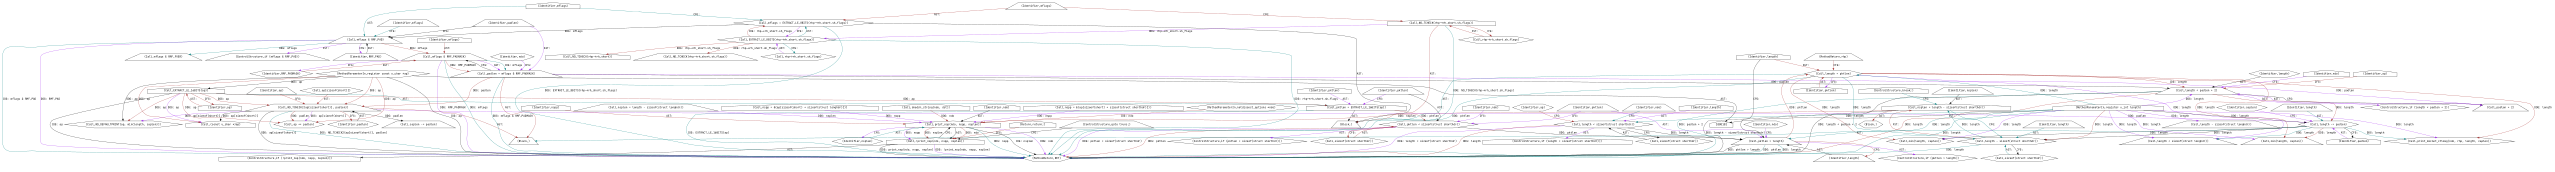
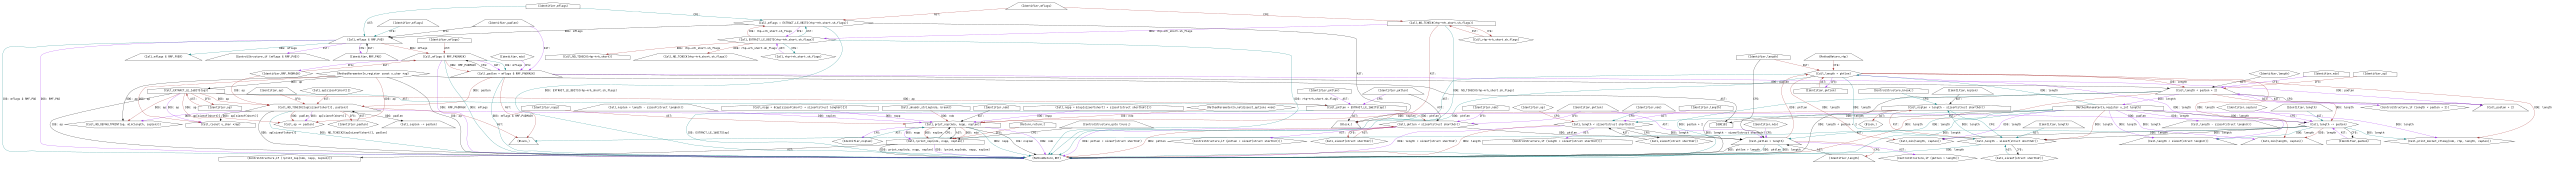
edge "(MethodParameterIn,register const u_char *ap)" -> "(Call,ND_TCHECK2(ap[sizeof(short)], padlen))": now "(Identifier,RMF_PADMASK)" -> "(Call,ND_TCHECK2(ap[sizeof(short)], padlen))"
edge "(MethodParameterIn,register u_int length)" -> "(Call,length < padlen + 2)": reversed
node "(Call,dnaddr_string(ndo, dst))": label "(Call,dnaddr_string(ndo, dst))" -> "(Call,dnaddr_string(ndo, break))"
